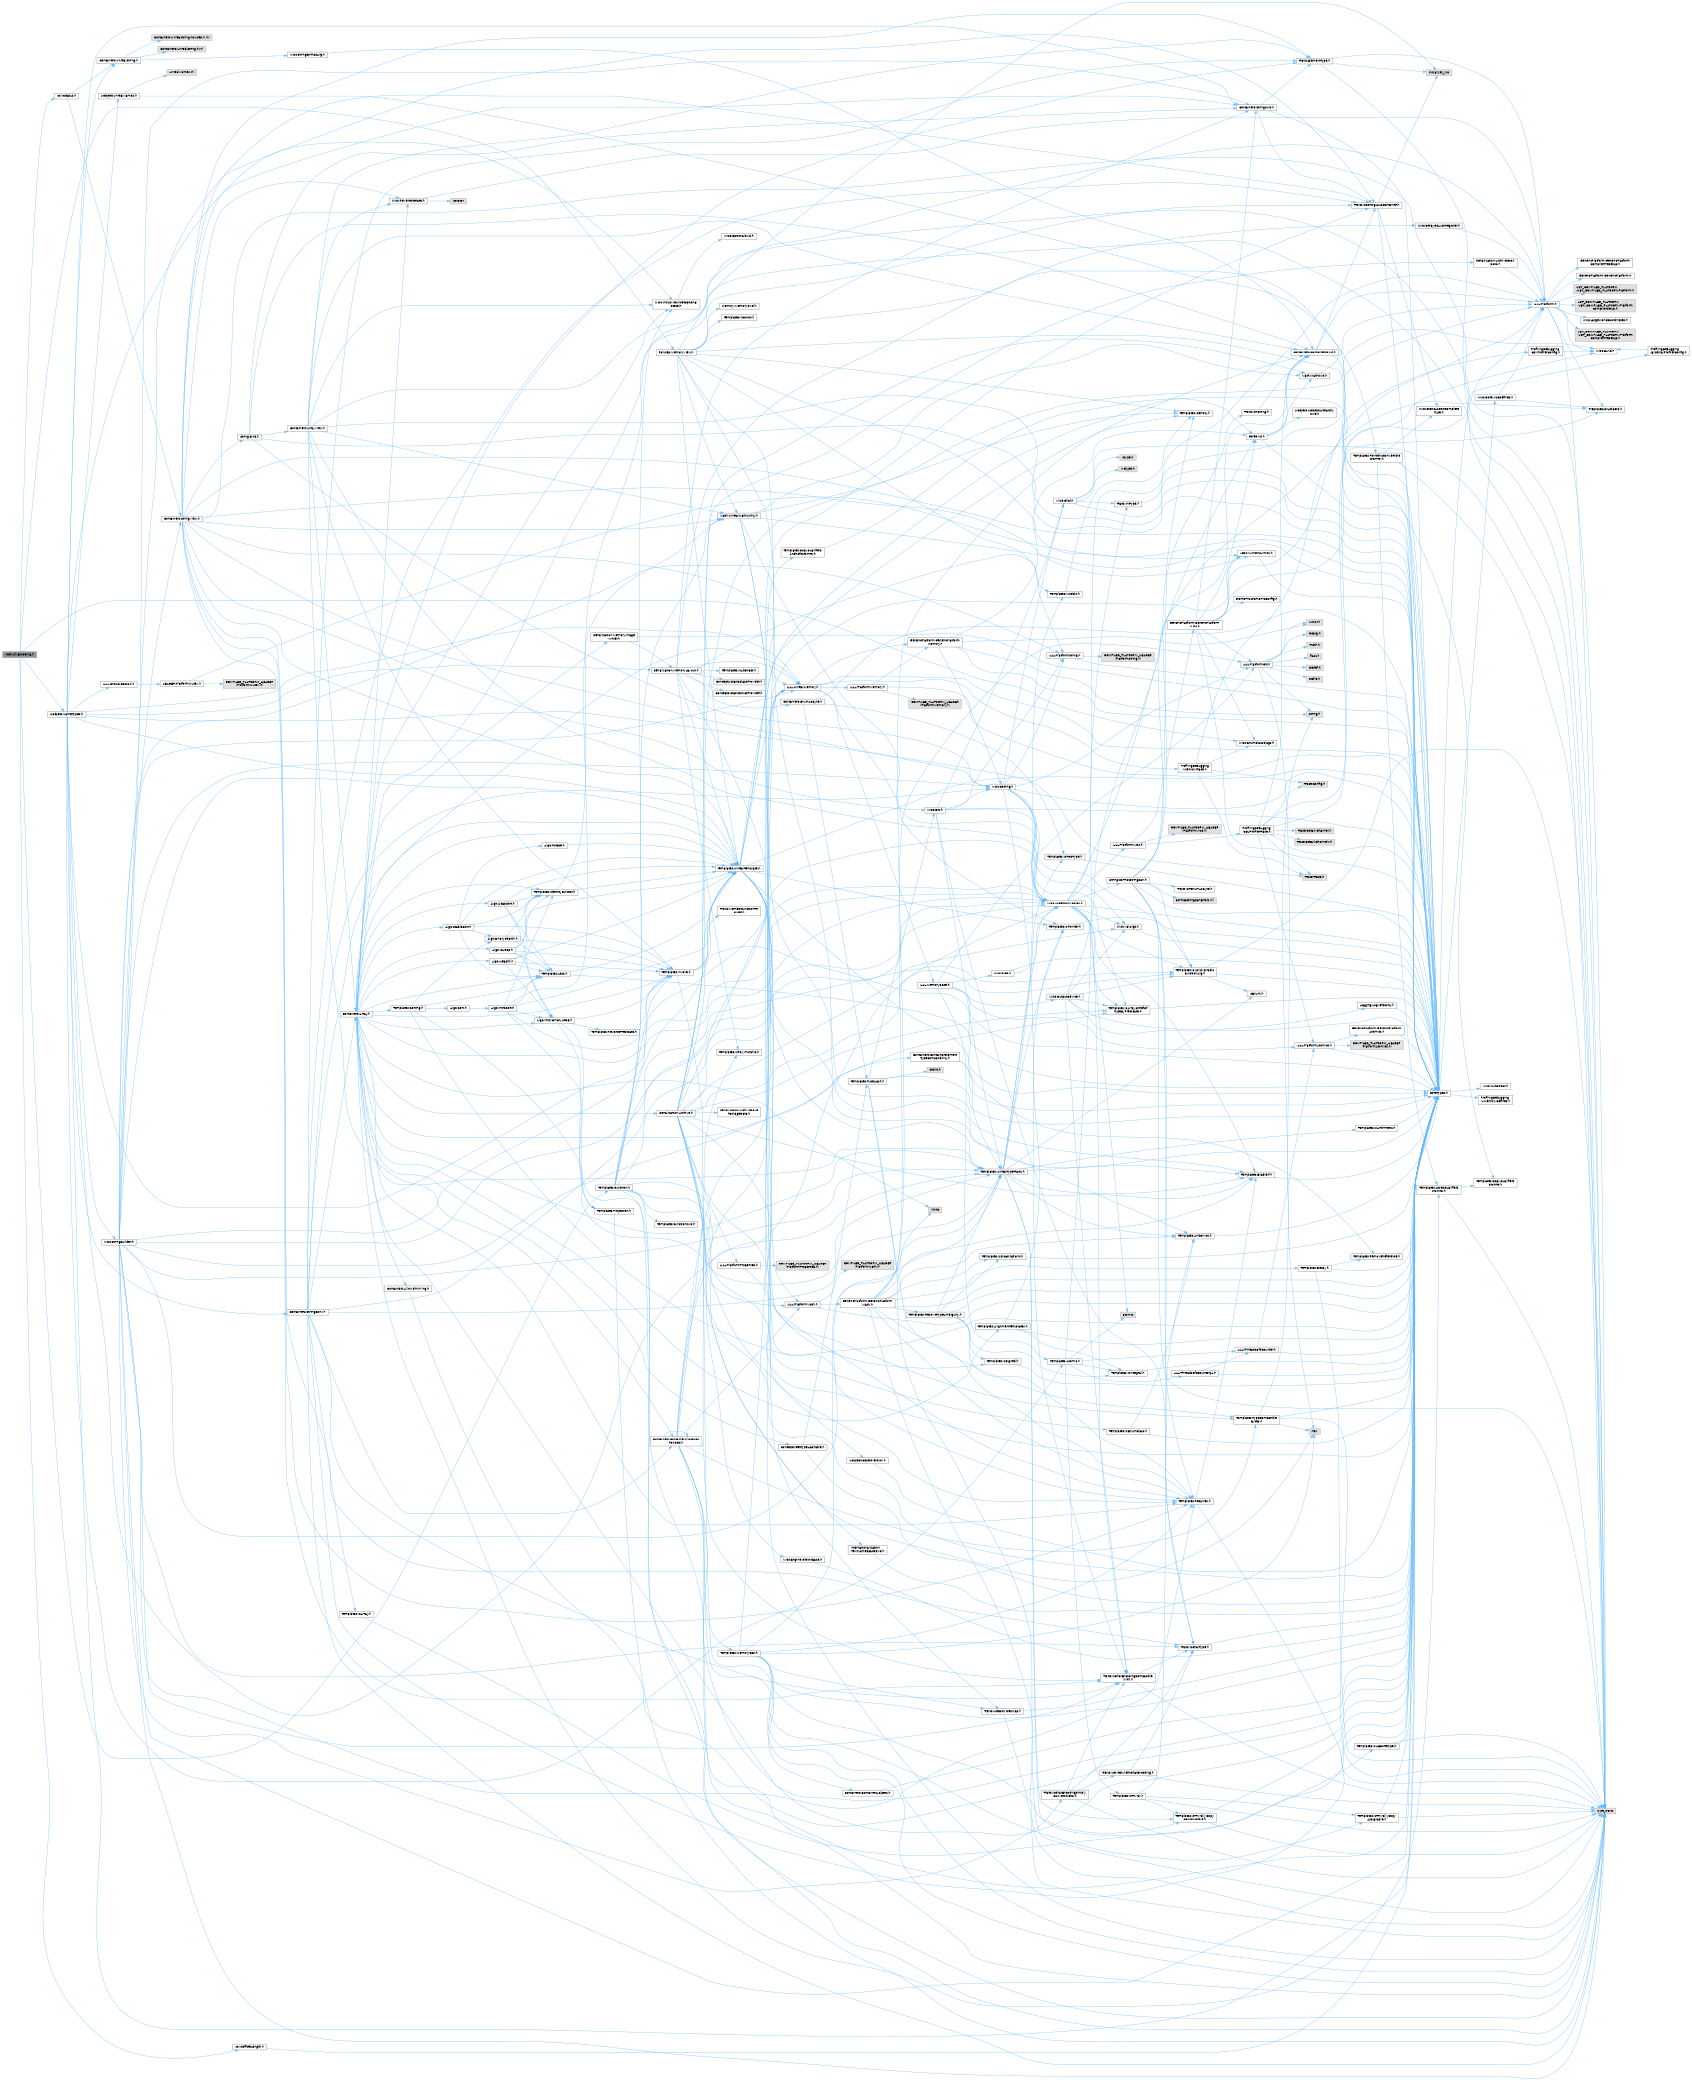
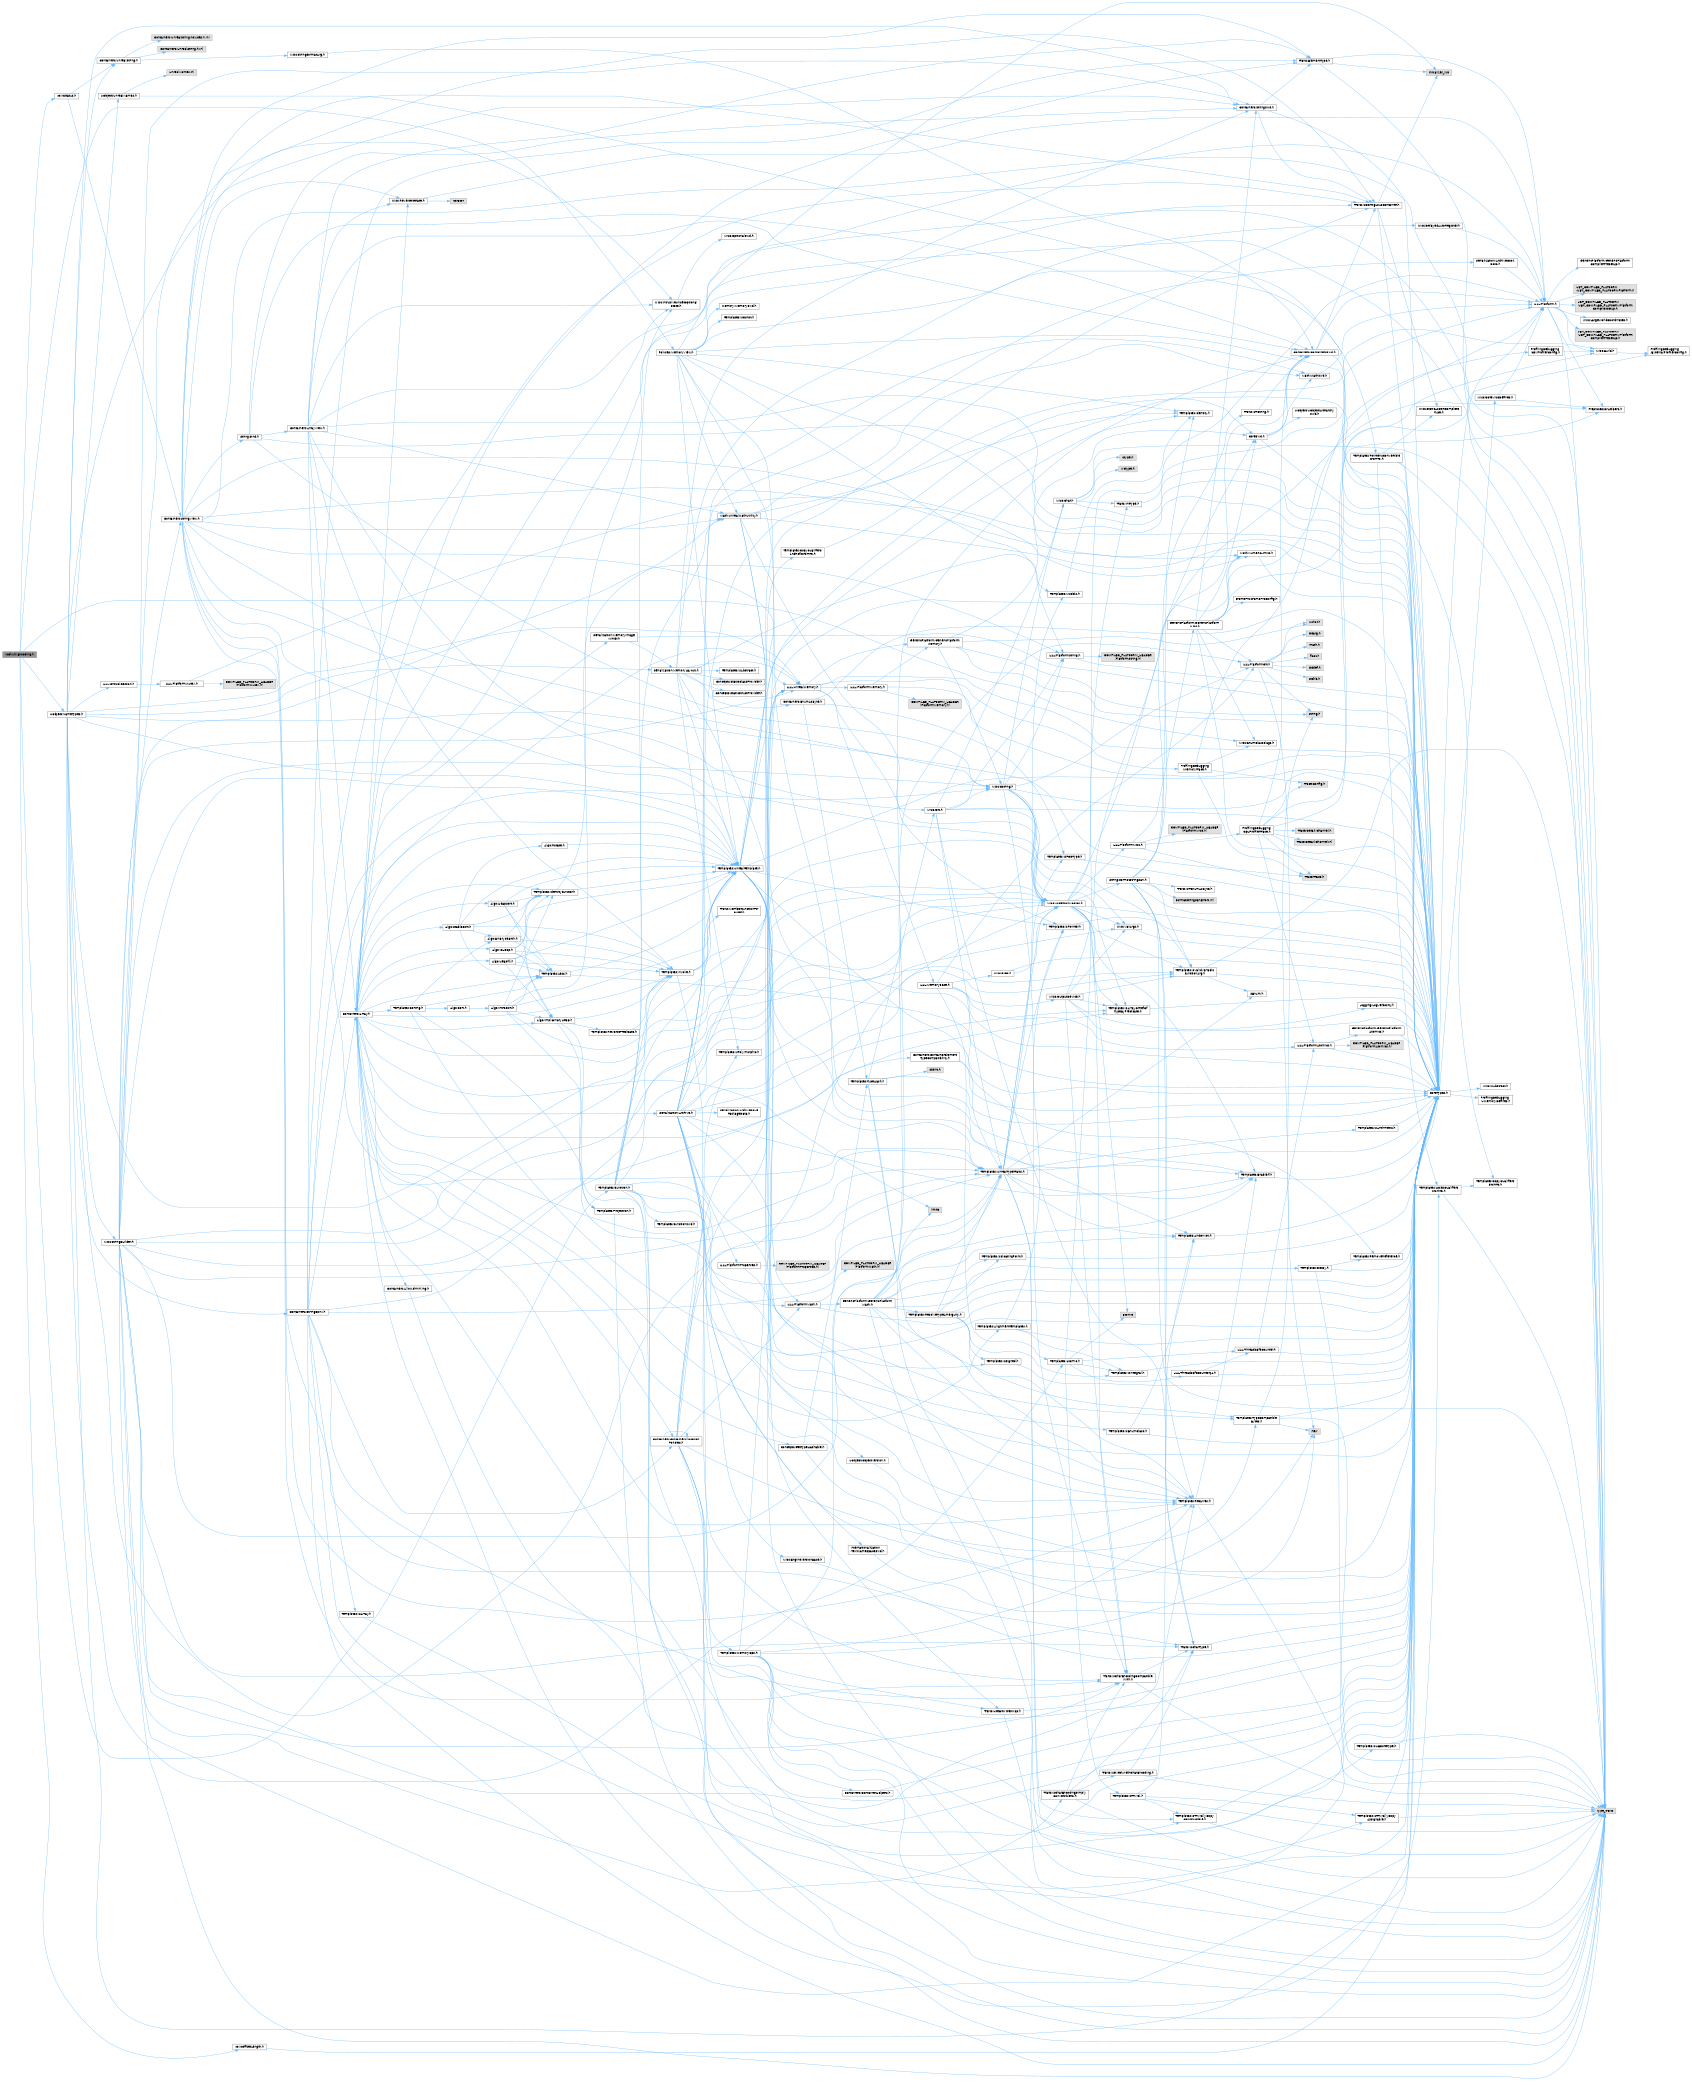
node "GenericPlatform/GenericPlatform.h": removed
edge "ProfilingDebugging /ExternalProfilerConfig.h" -> "Misc/Build.h": reversed
node "Less/NumericLimits.h": label "Less/NumericLimits.h" -> "Math/NumericLimits.h"
node "HEADER/PlatformMutex.h": label "HEADER/PlatformMutex.h" -> "HAL/PlatformMutex.h"
edge "HAL/PlatformMisc.h" -> "CoreTypes.h": added
